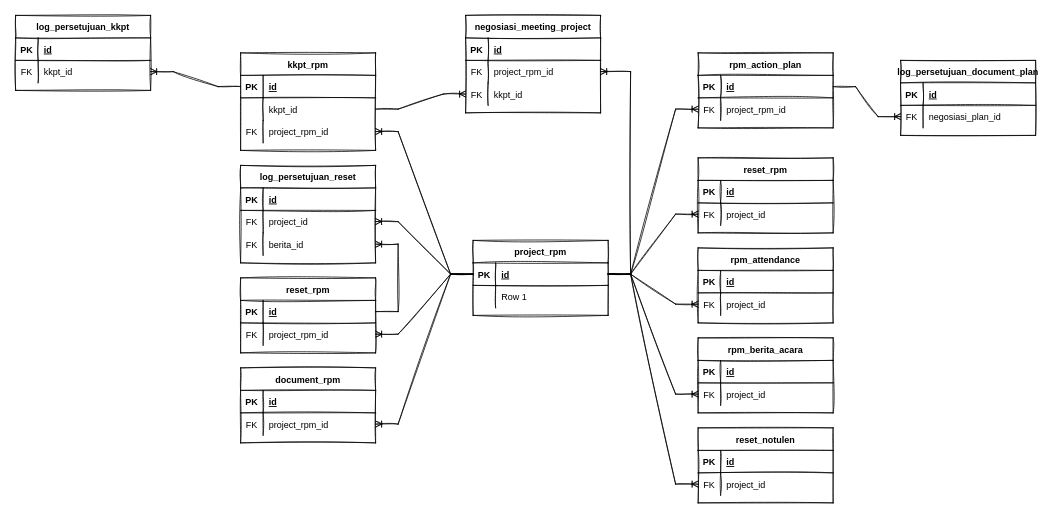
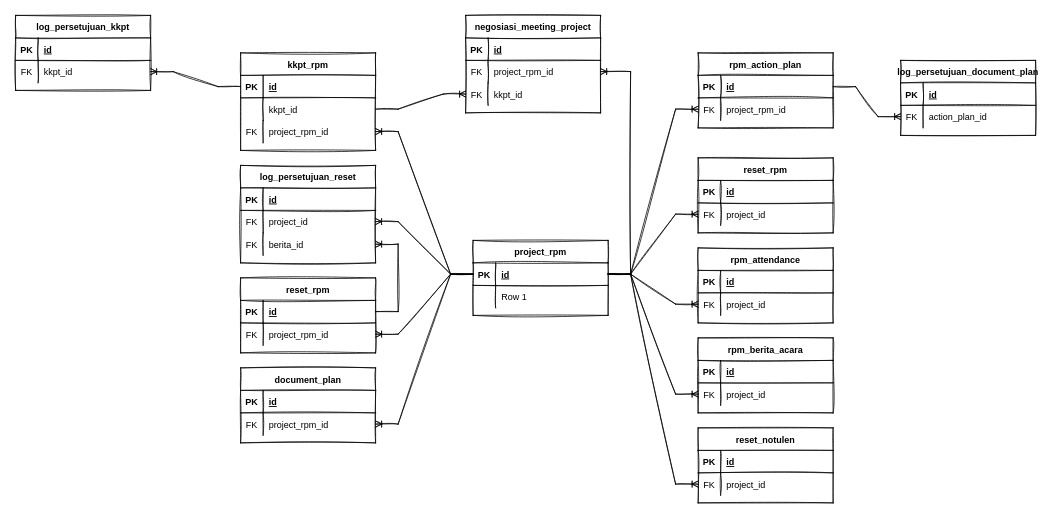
node "negosiasi_plan_id": label "negosiasi_plan_id" -> "action_plan_id"
node "document_rpm": label "document_rpm" -> "document_plan"
